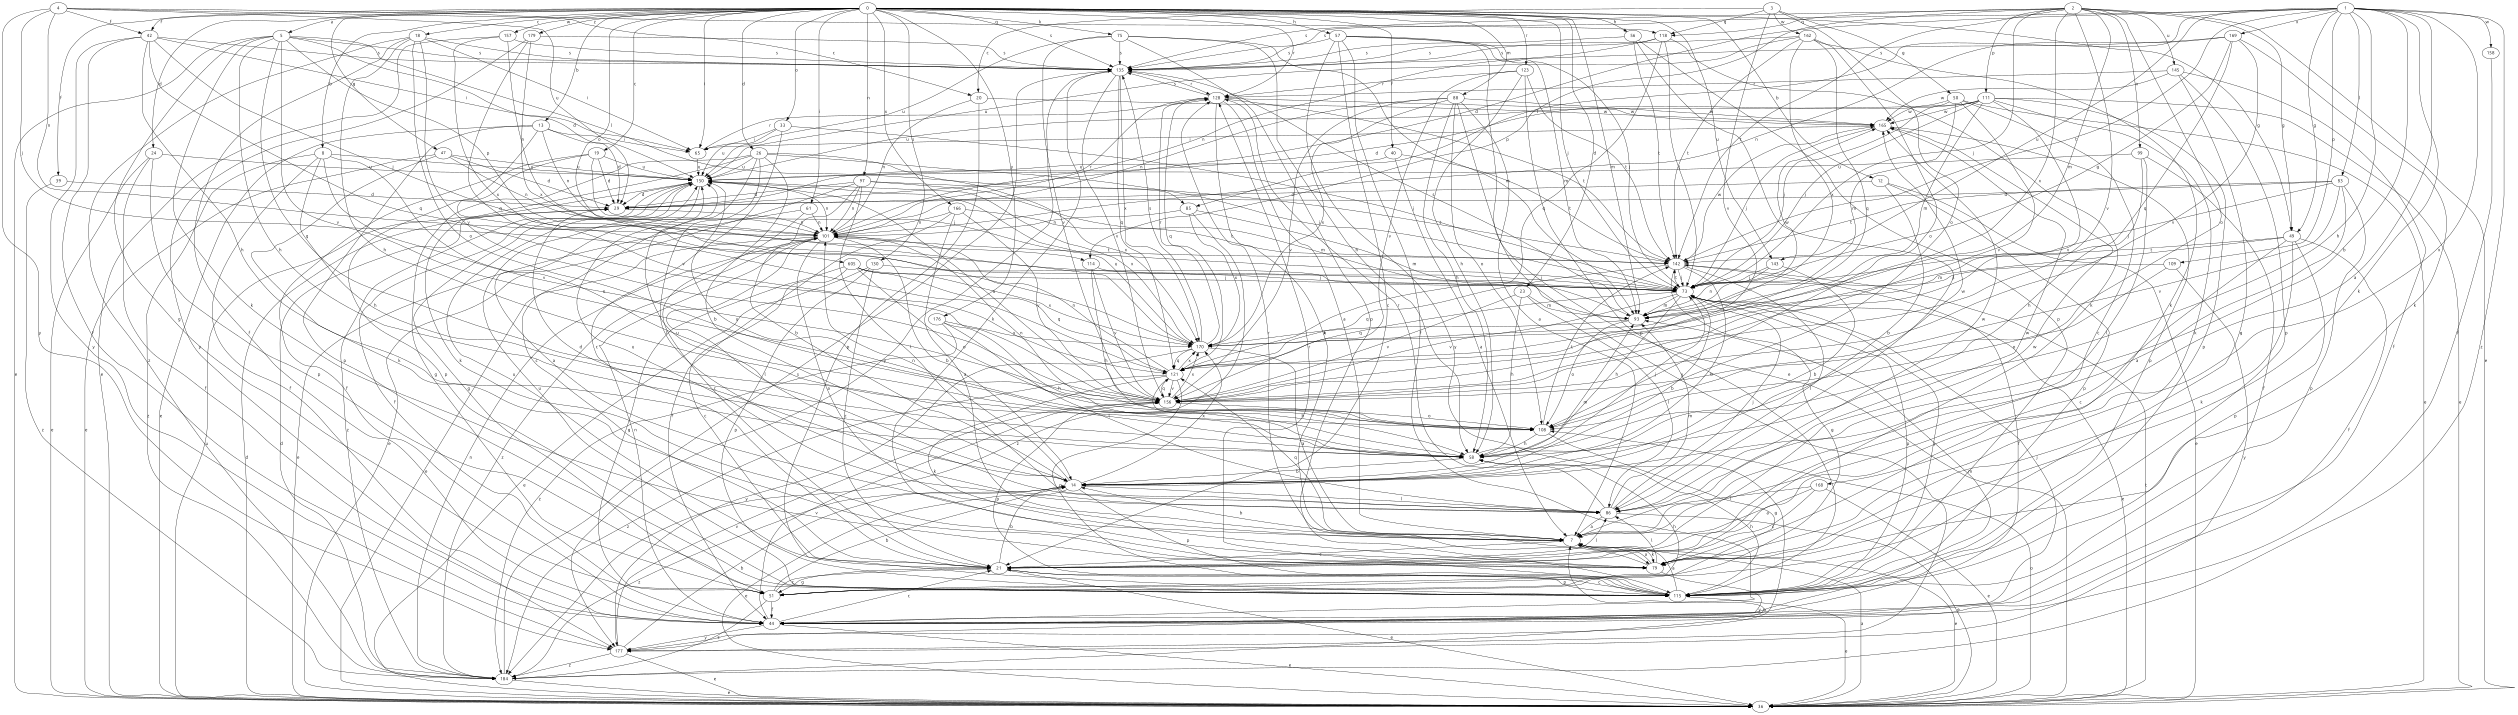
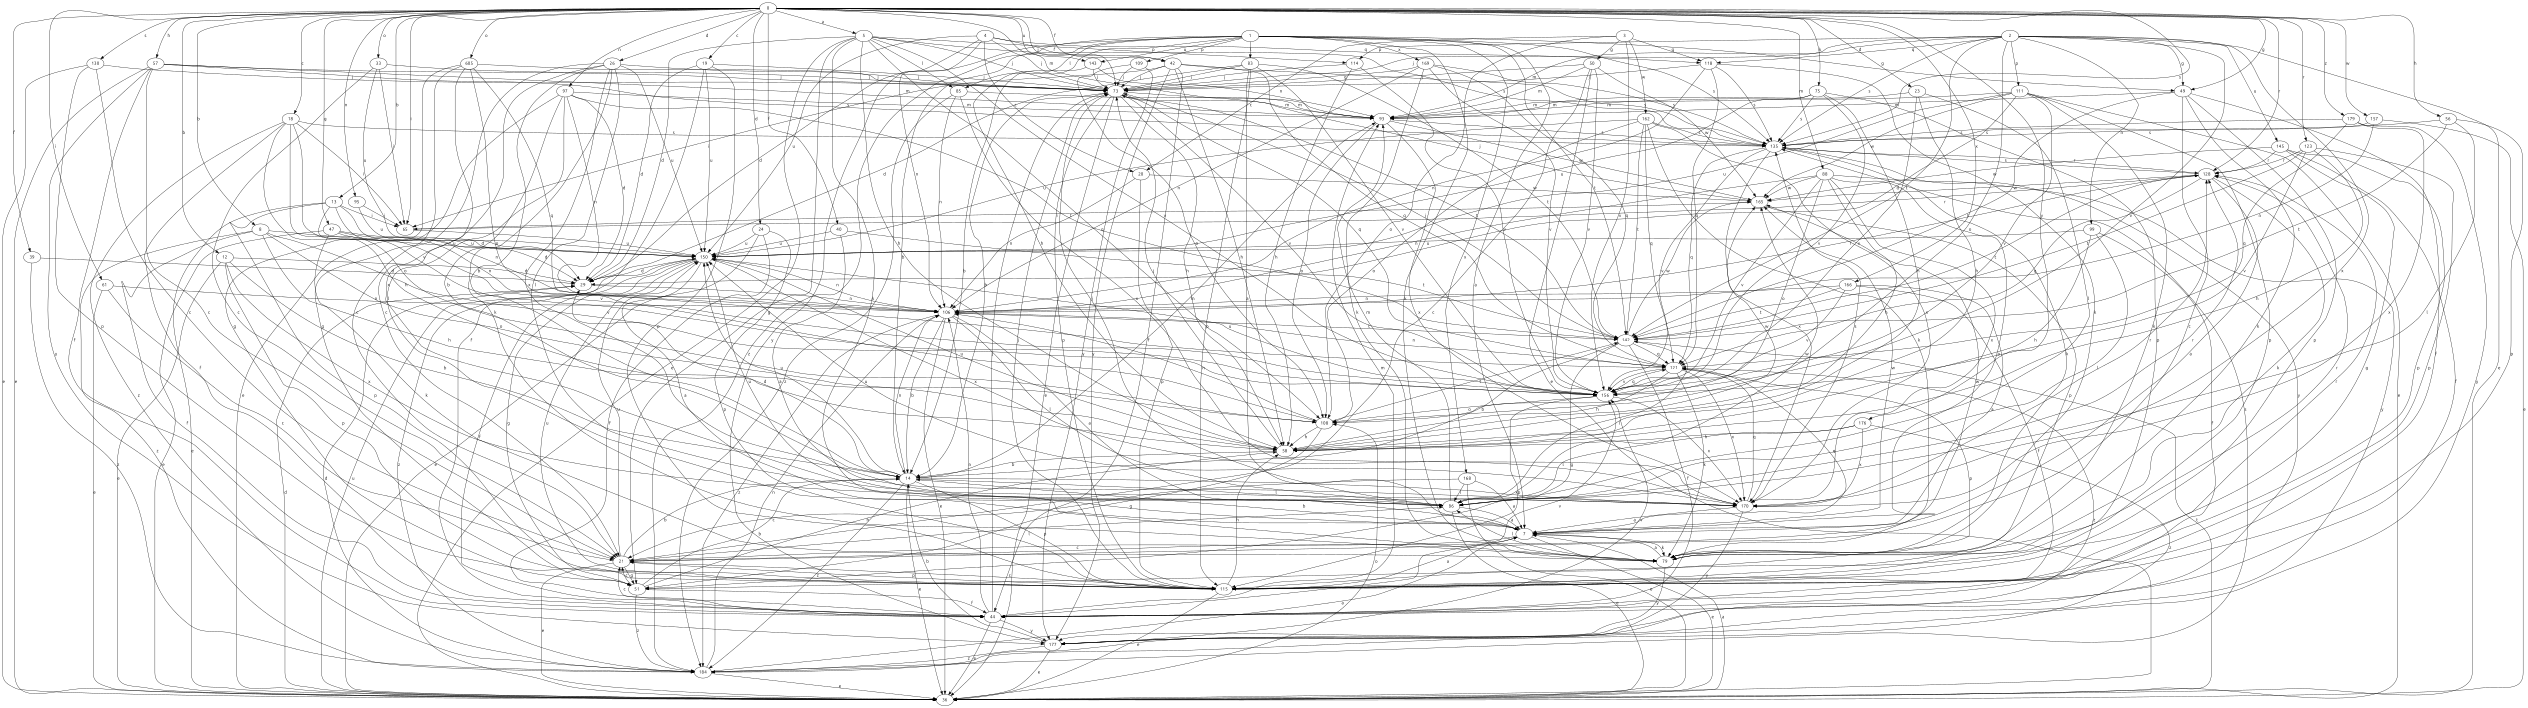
node "158": removed
edge "111" -> "73": now "5" -> "73"
node "95": added
node "101": label "101" -> "106"
edge "157" -> "170": now "12" -> "170"
